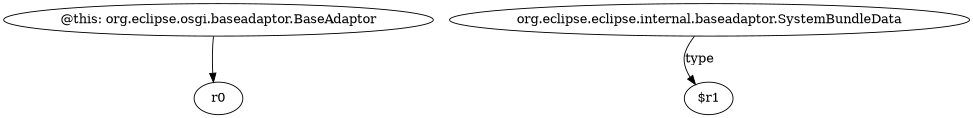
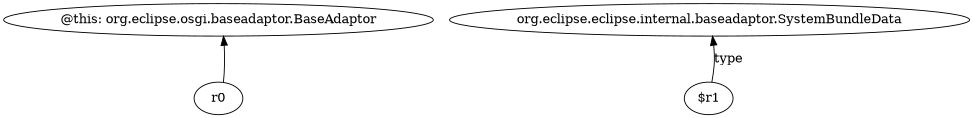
edge "@this: org.eclipse.osgi.baseadaptor.BaseAdaptor" -> "r0": reversed
edge "org.eclipse.eclipse.internal.baseadaptor.SystemBundleData" -> "$r1": reversed
